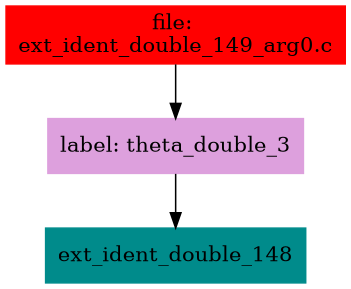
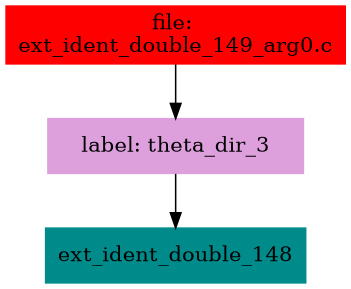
node "label: theta_double_3": label "label: theta_double_3" -> "label: theta_dir_3"
